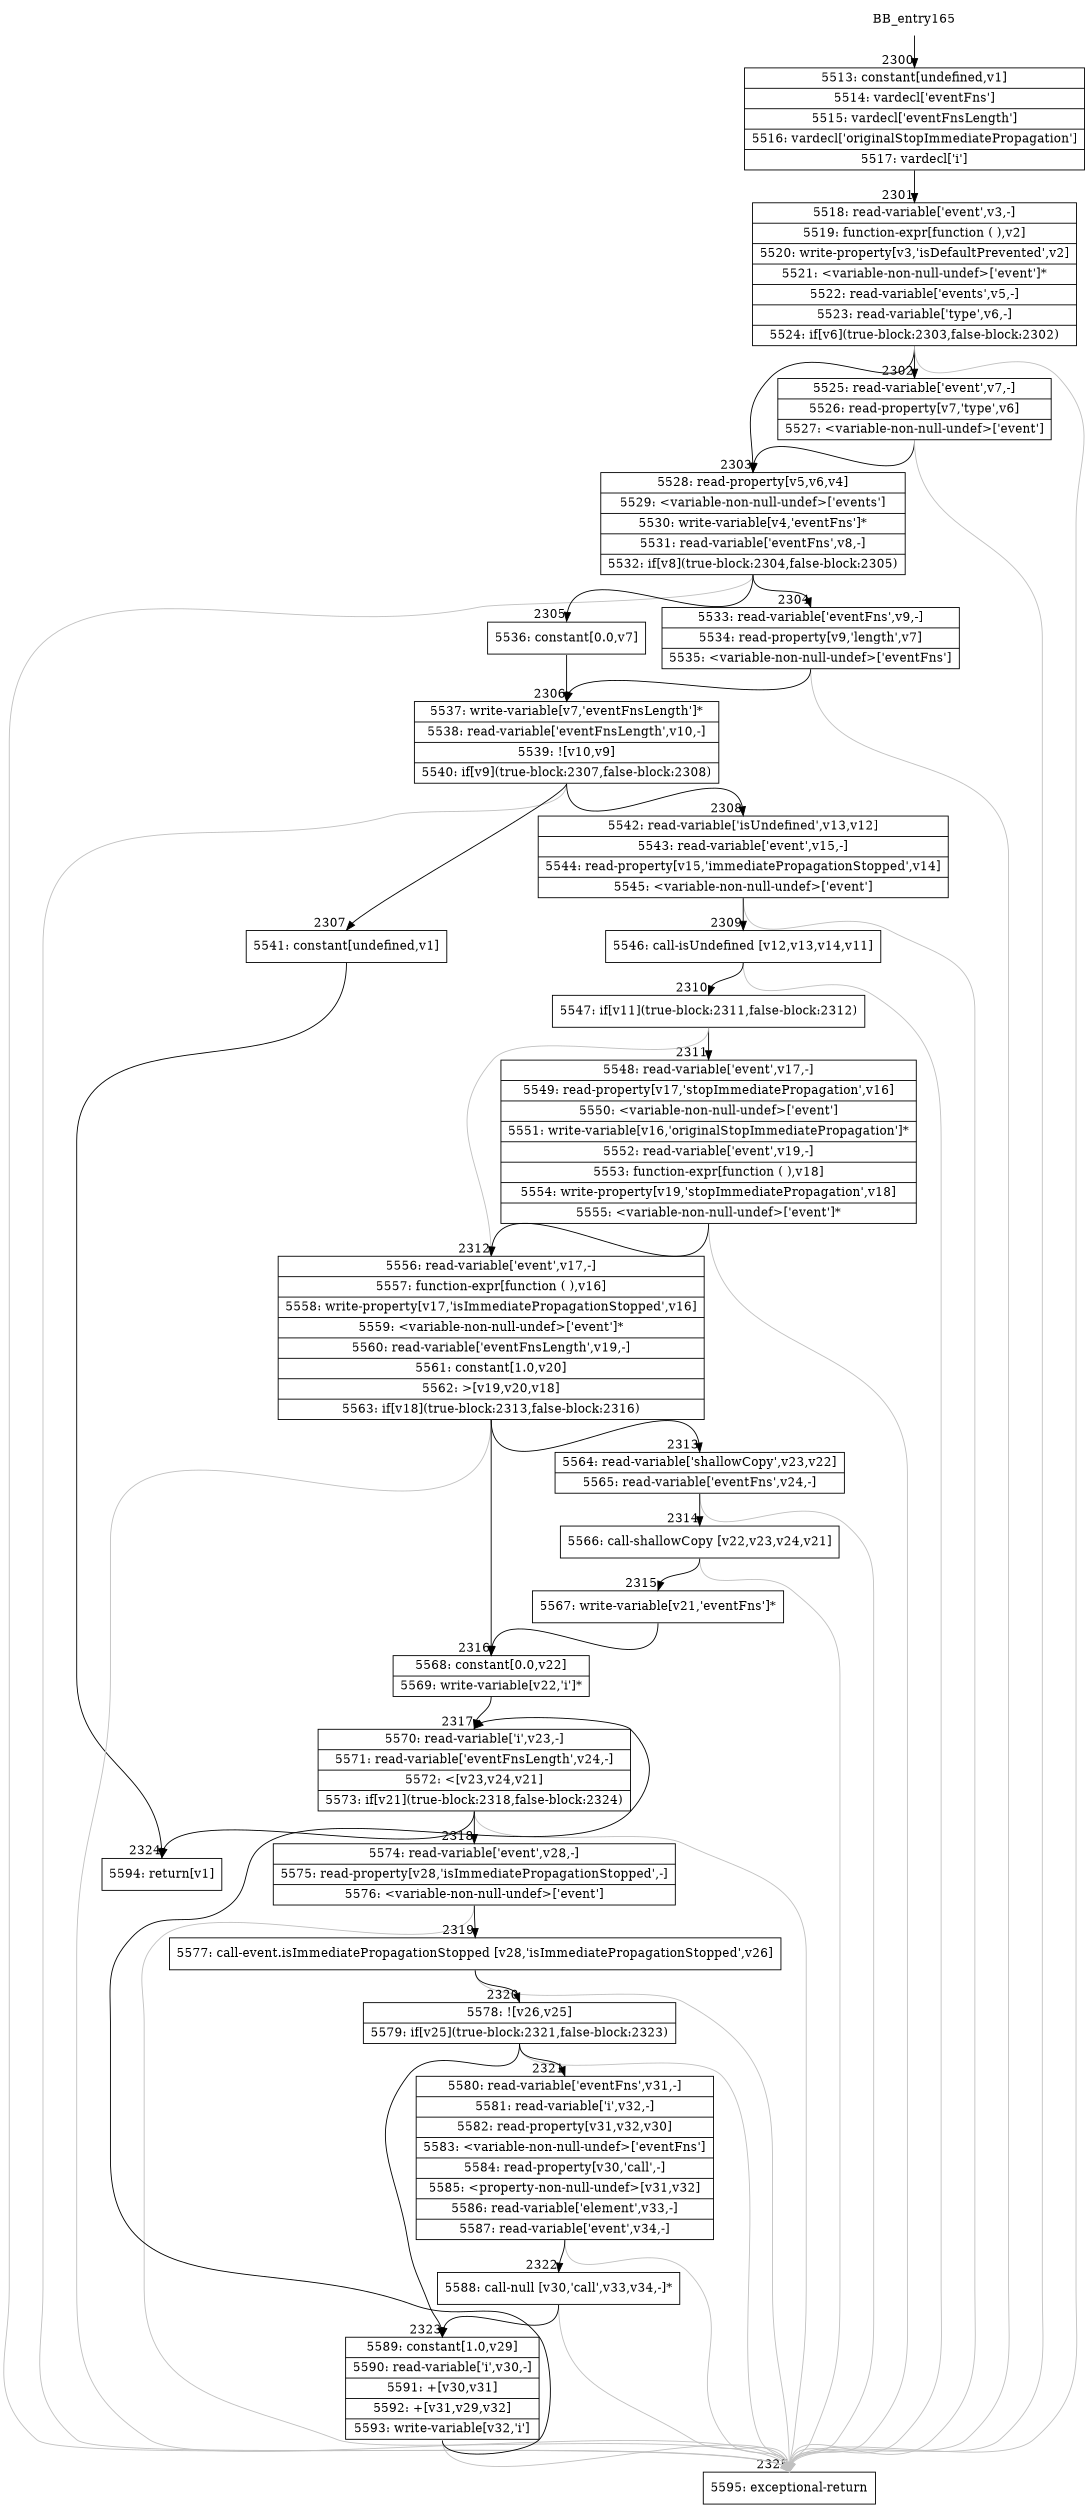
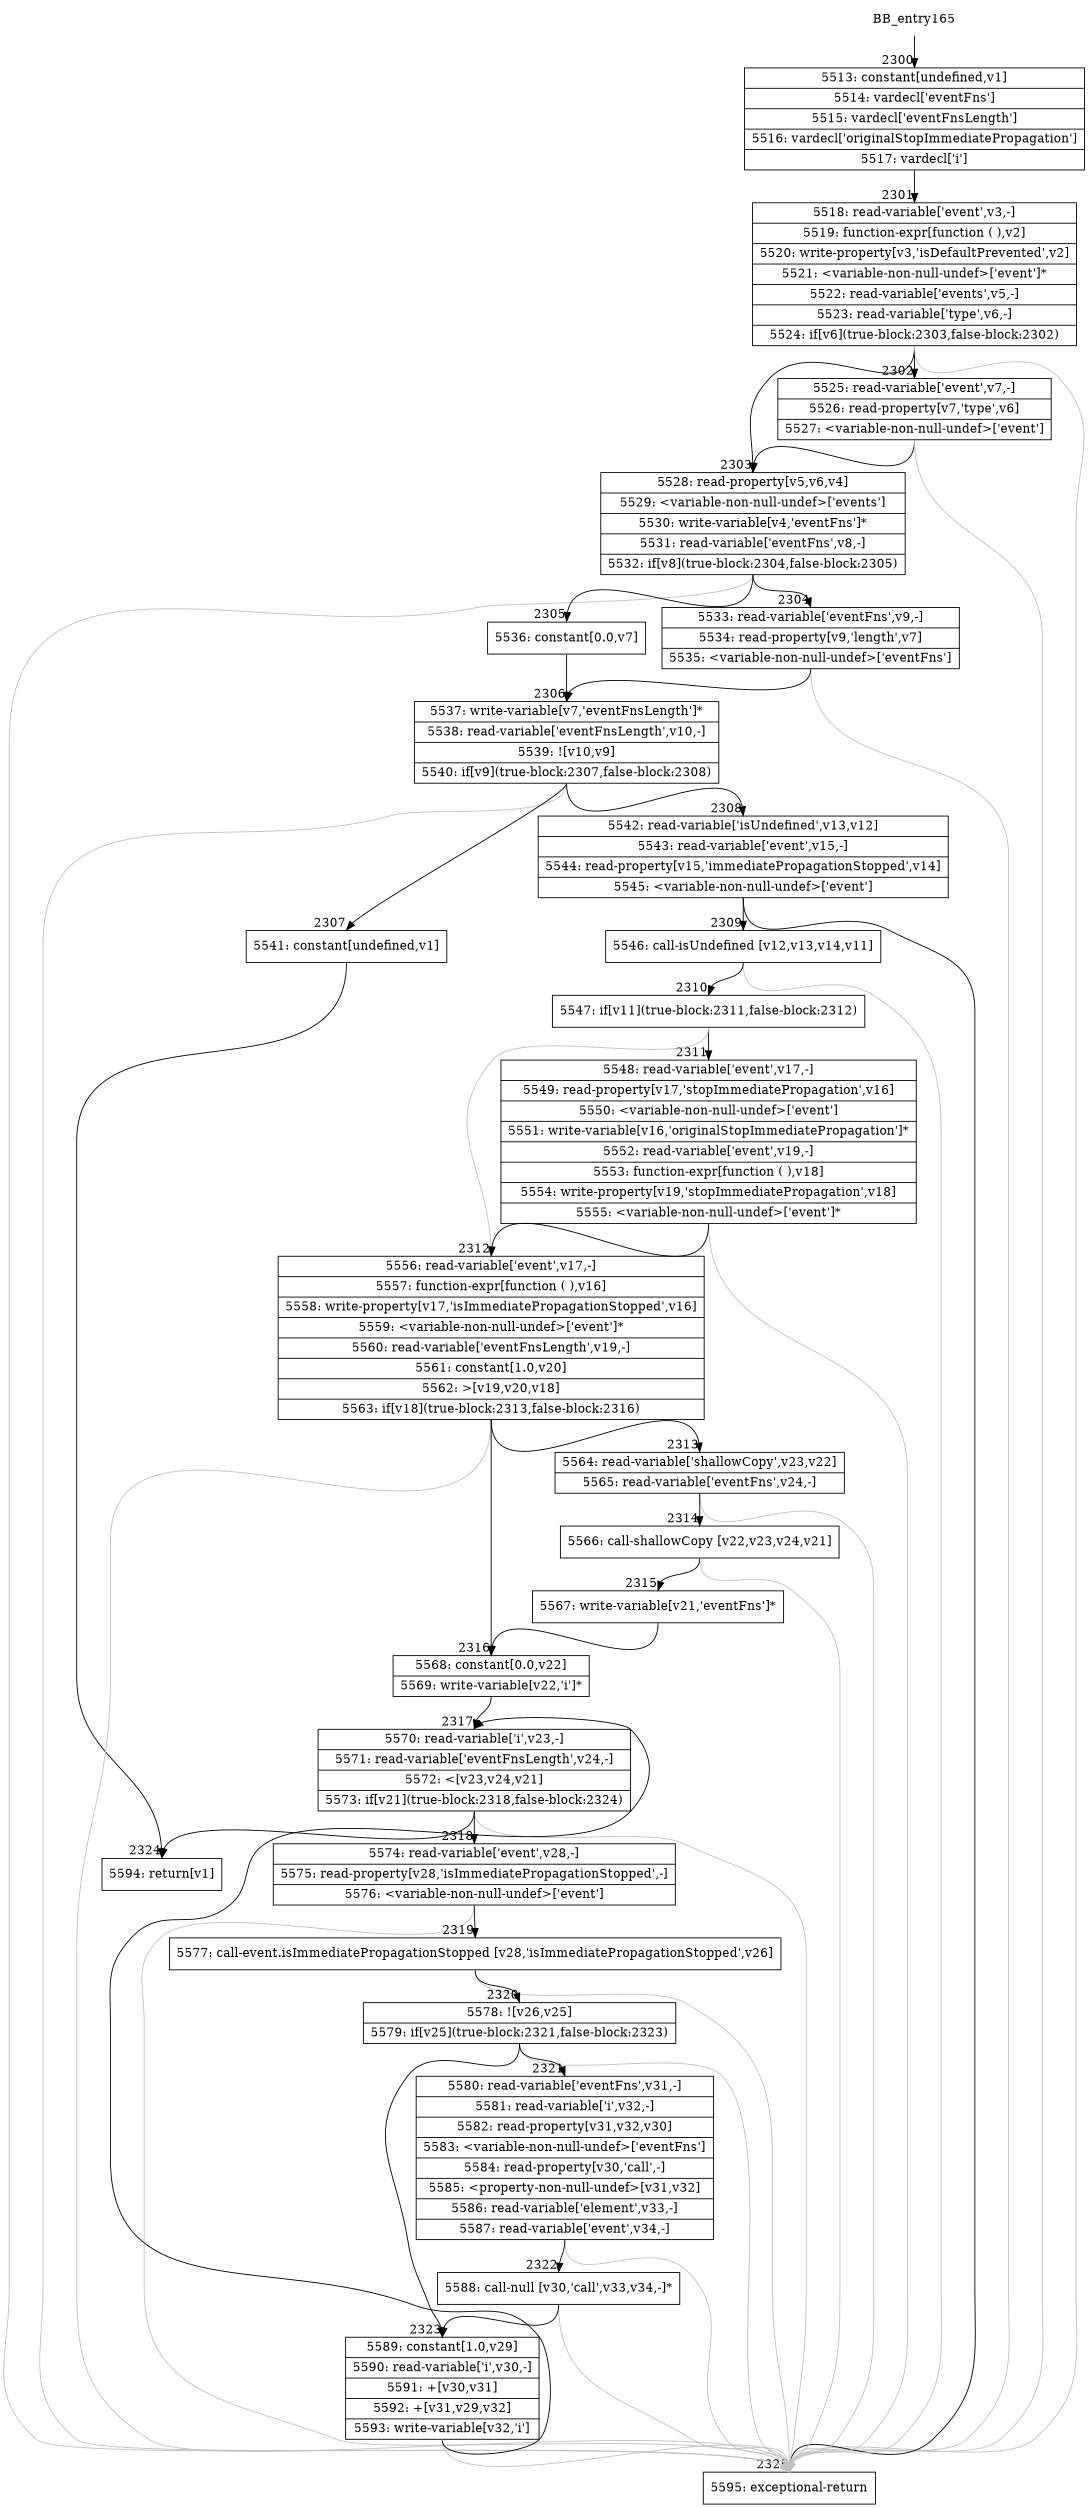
edge "5542: read-variable['isUndefined',v13,v12]" -> "5595: exceptional-return": color gray -> black
